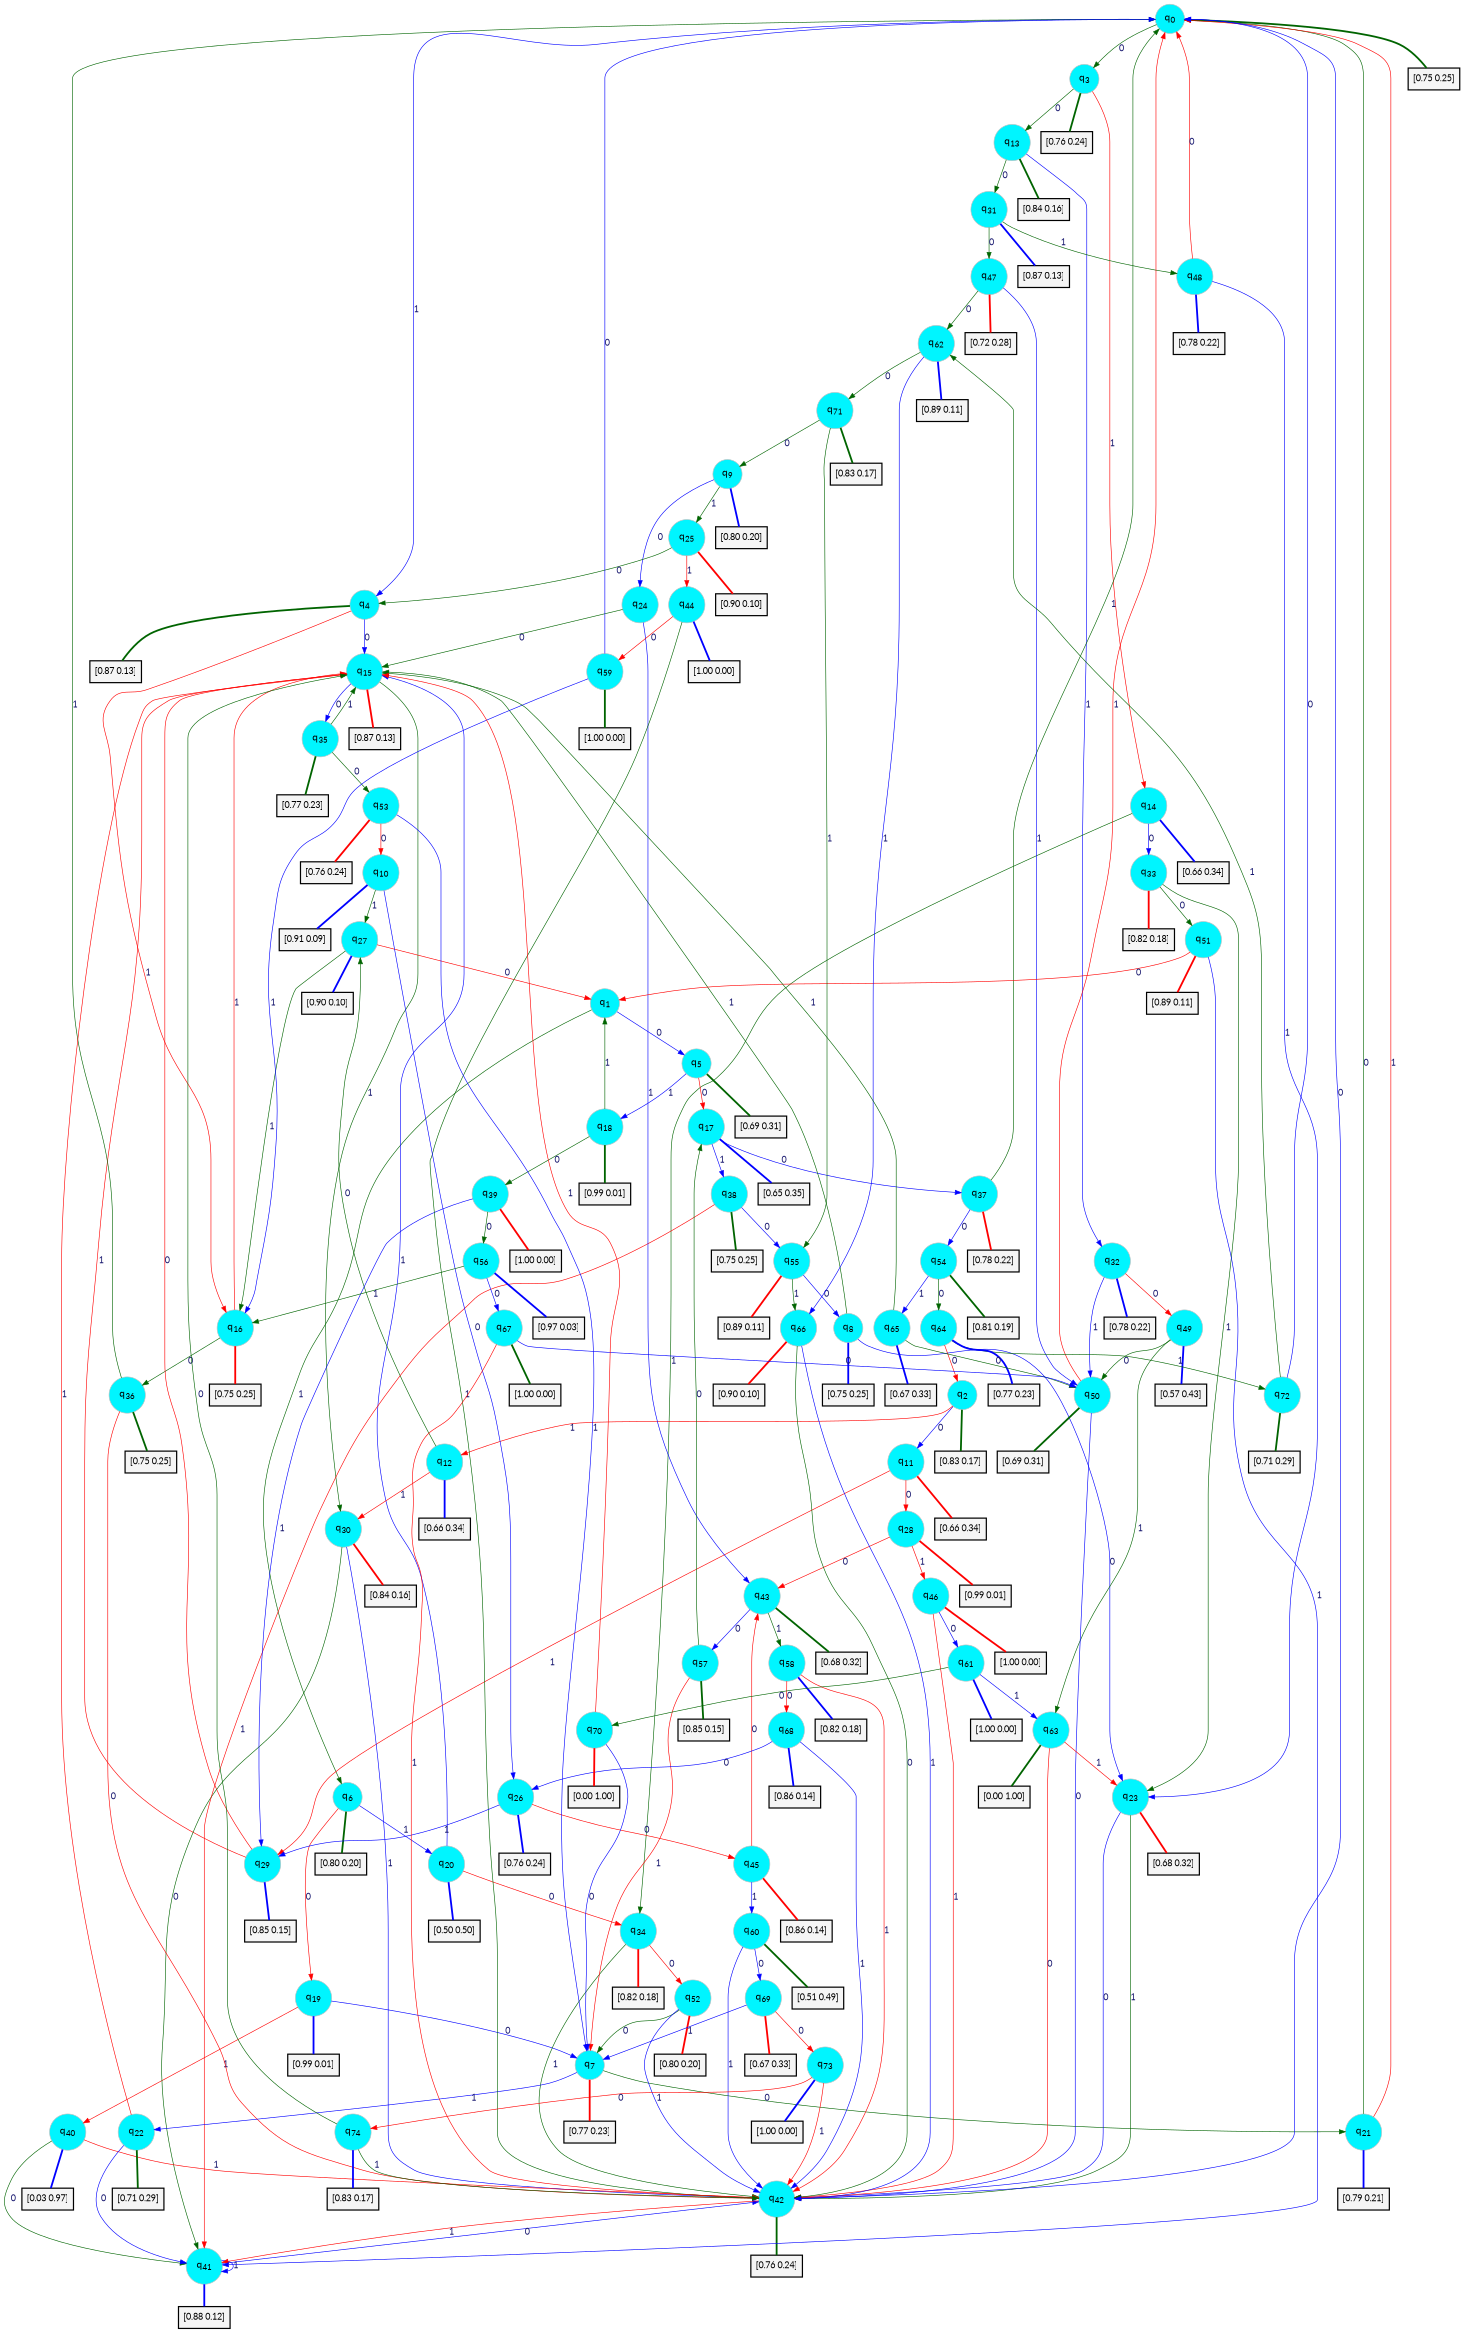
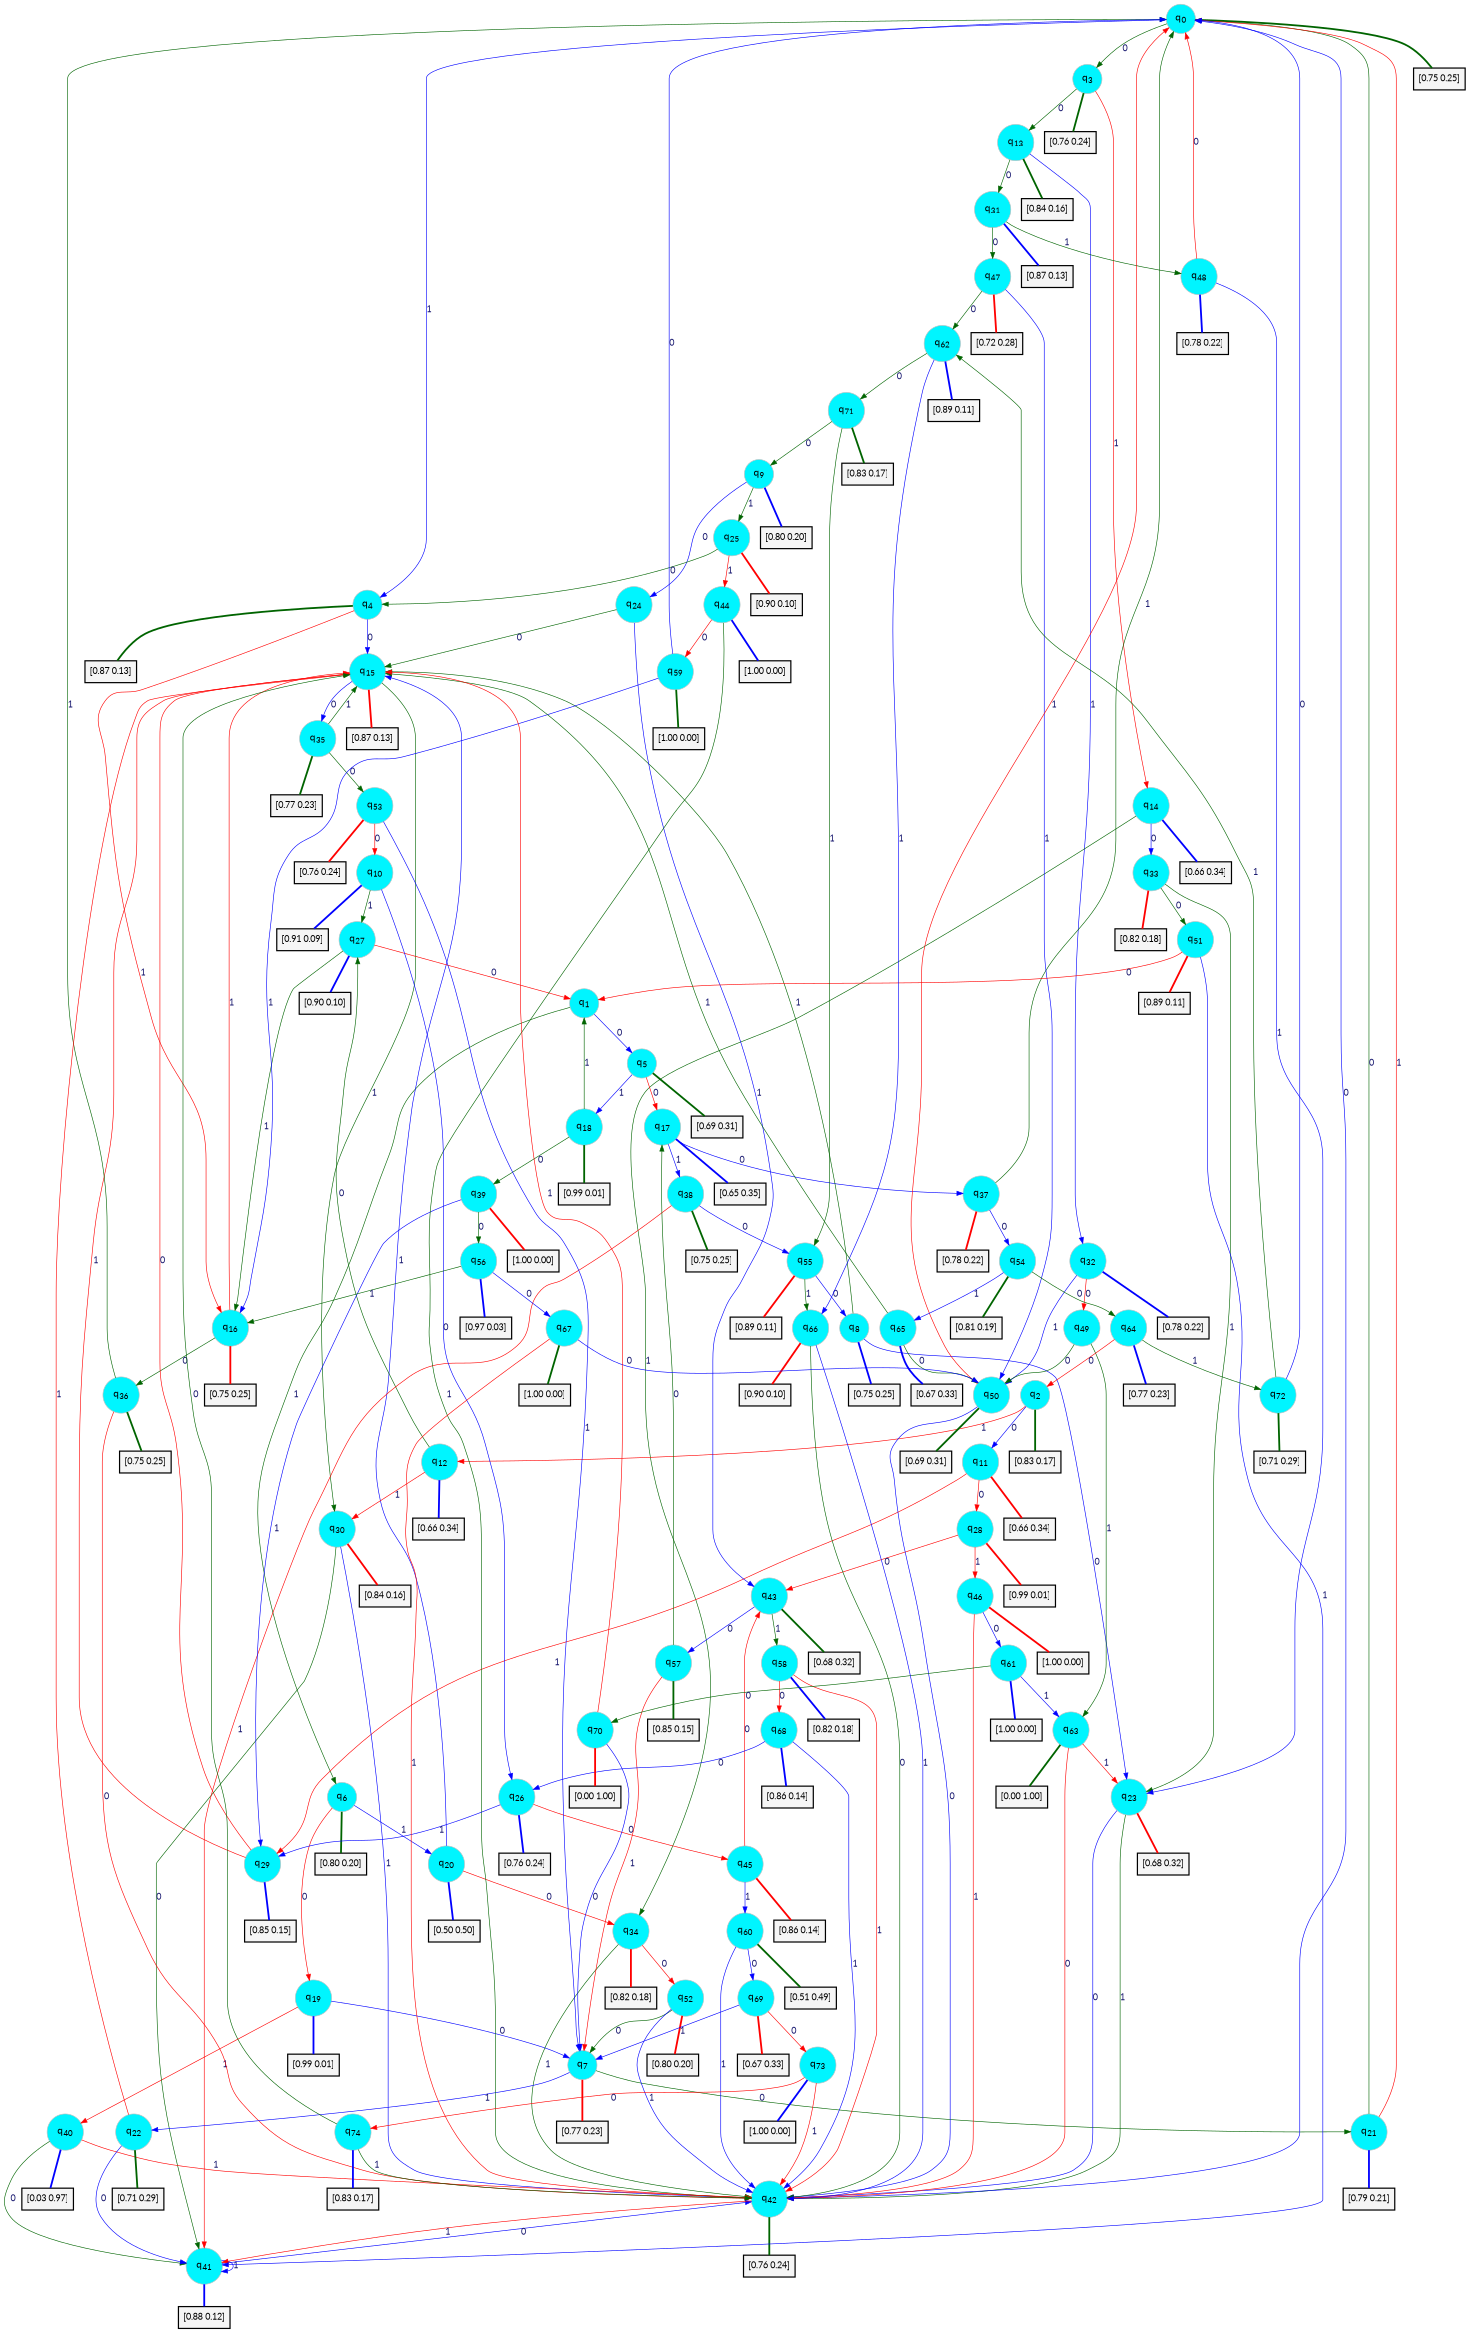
node "[0.57 0.43]": removed
